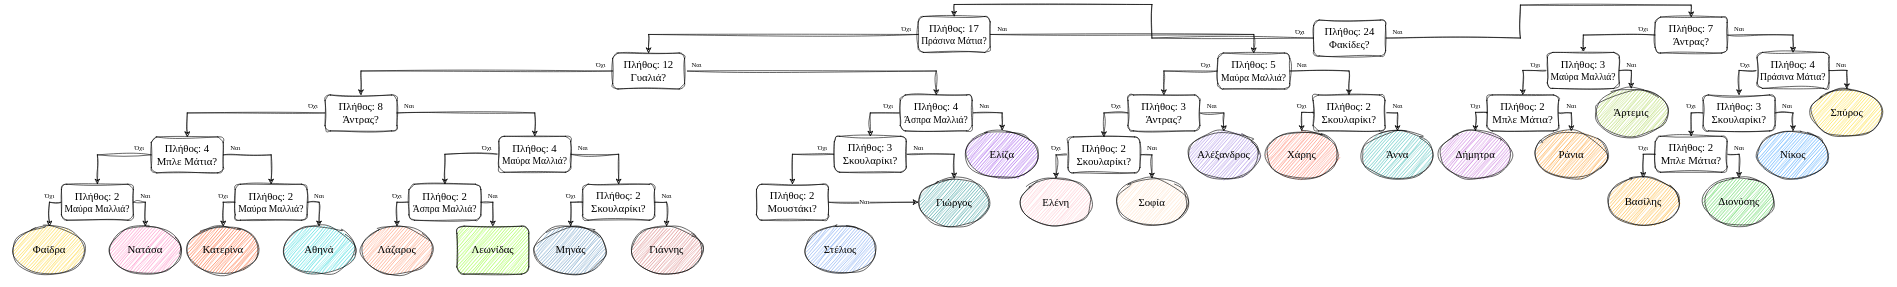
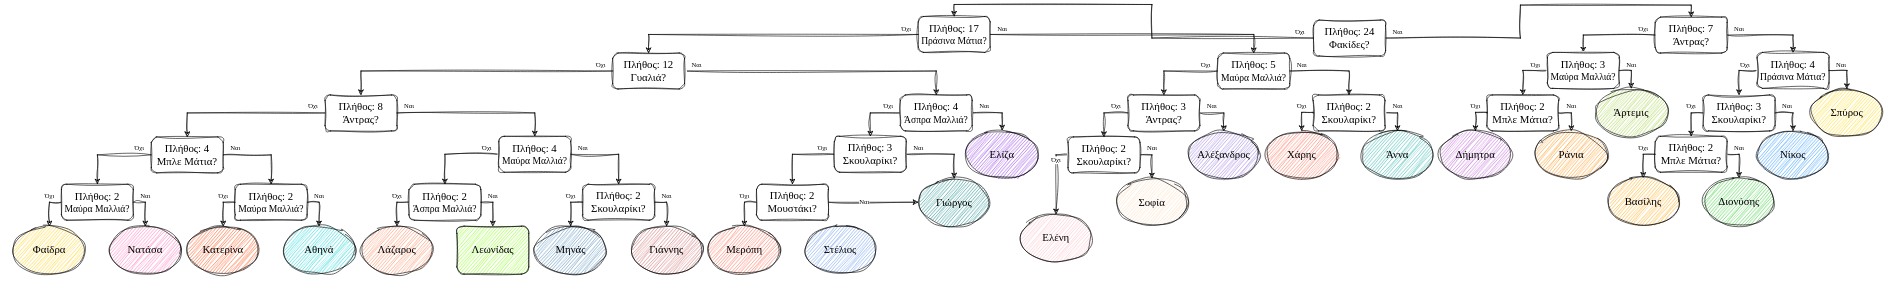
node "Ελένη": moved (1056, 203) -> (1056, 239)
edge "Πλήθος: 2 Μουστάκι?" -> "Μερόπη": added, label "Όχι"
node "Μερόπη": added
